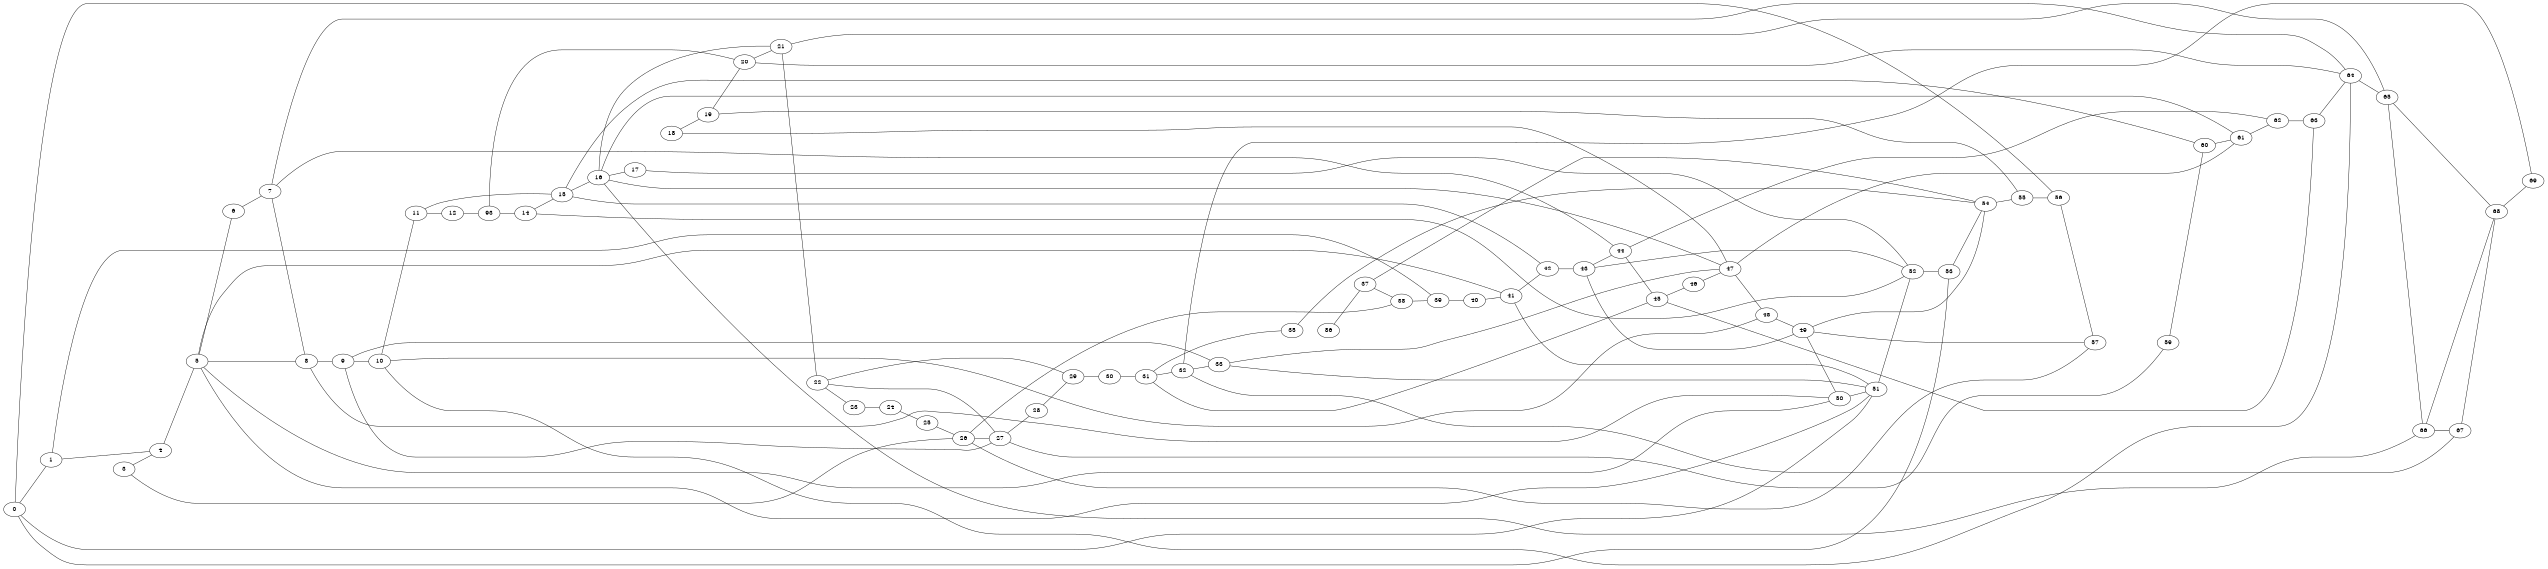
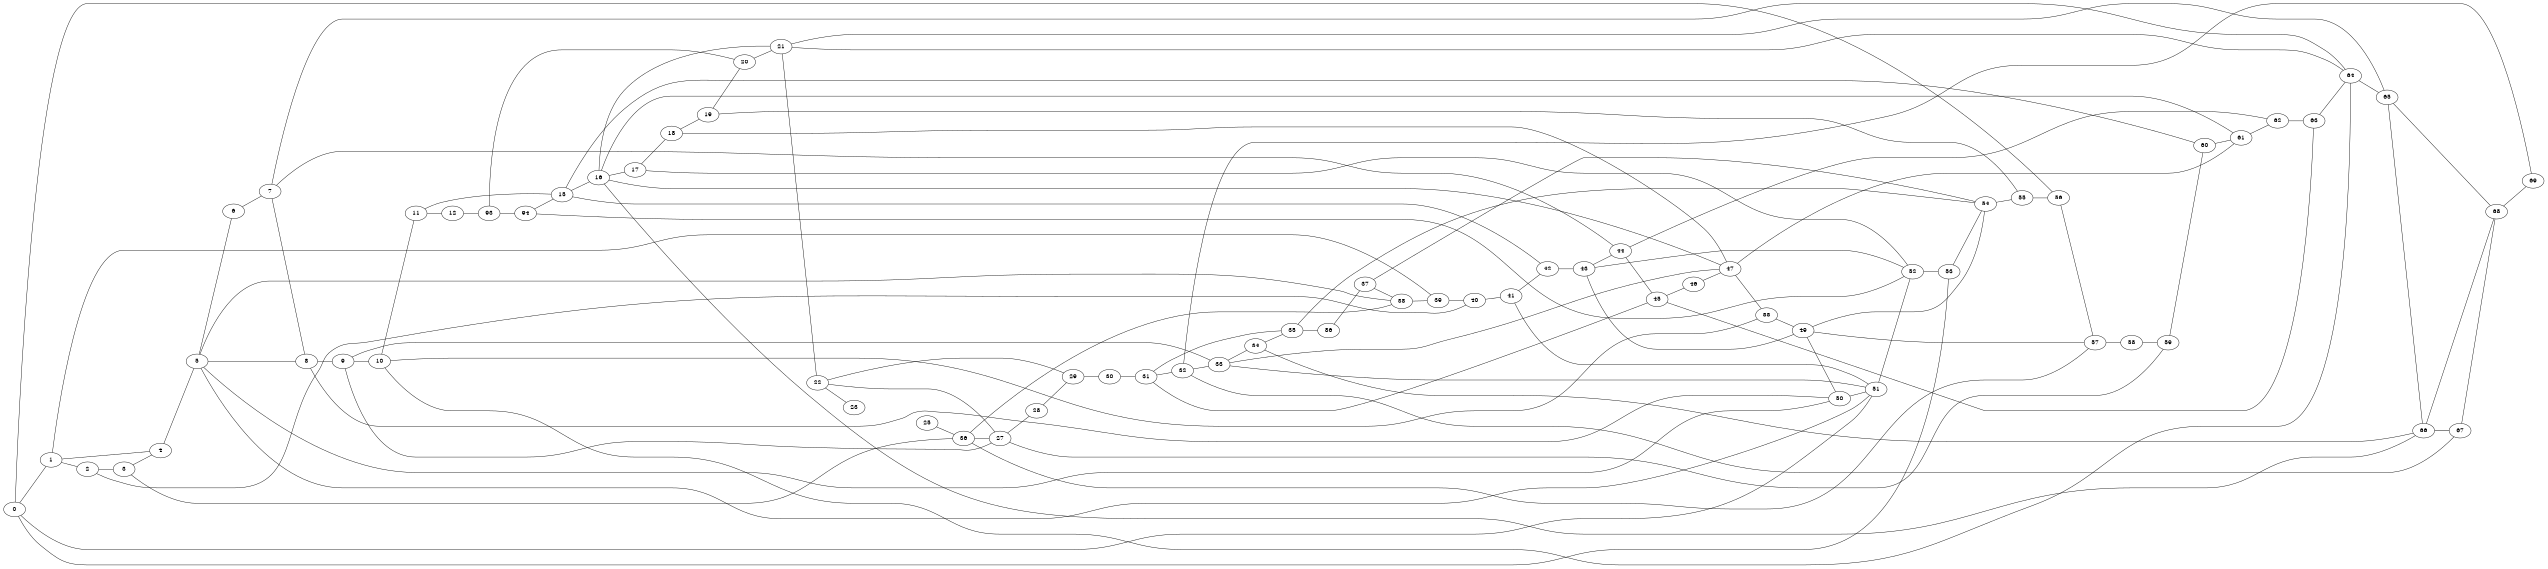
edge "20" -- "64": now "21" -- "64"
edge "18" -- "17": added
node "14": label "14" -> "94"
edge "41" -- "5": now "38" -- "5"
node "48": label "48" -> "88"
edge "35" -- "86": added
node "58": added
node "34": added
node "24": removed
node "26": label "26" -> "36"
node "2": added
